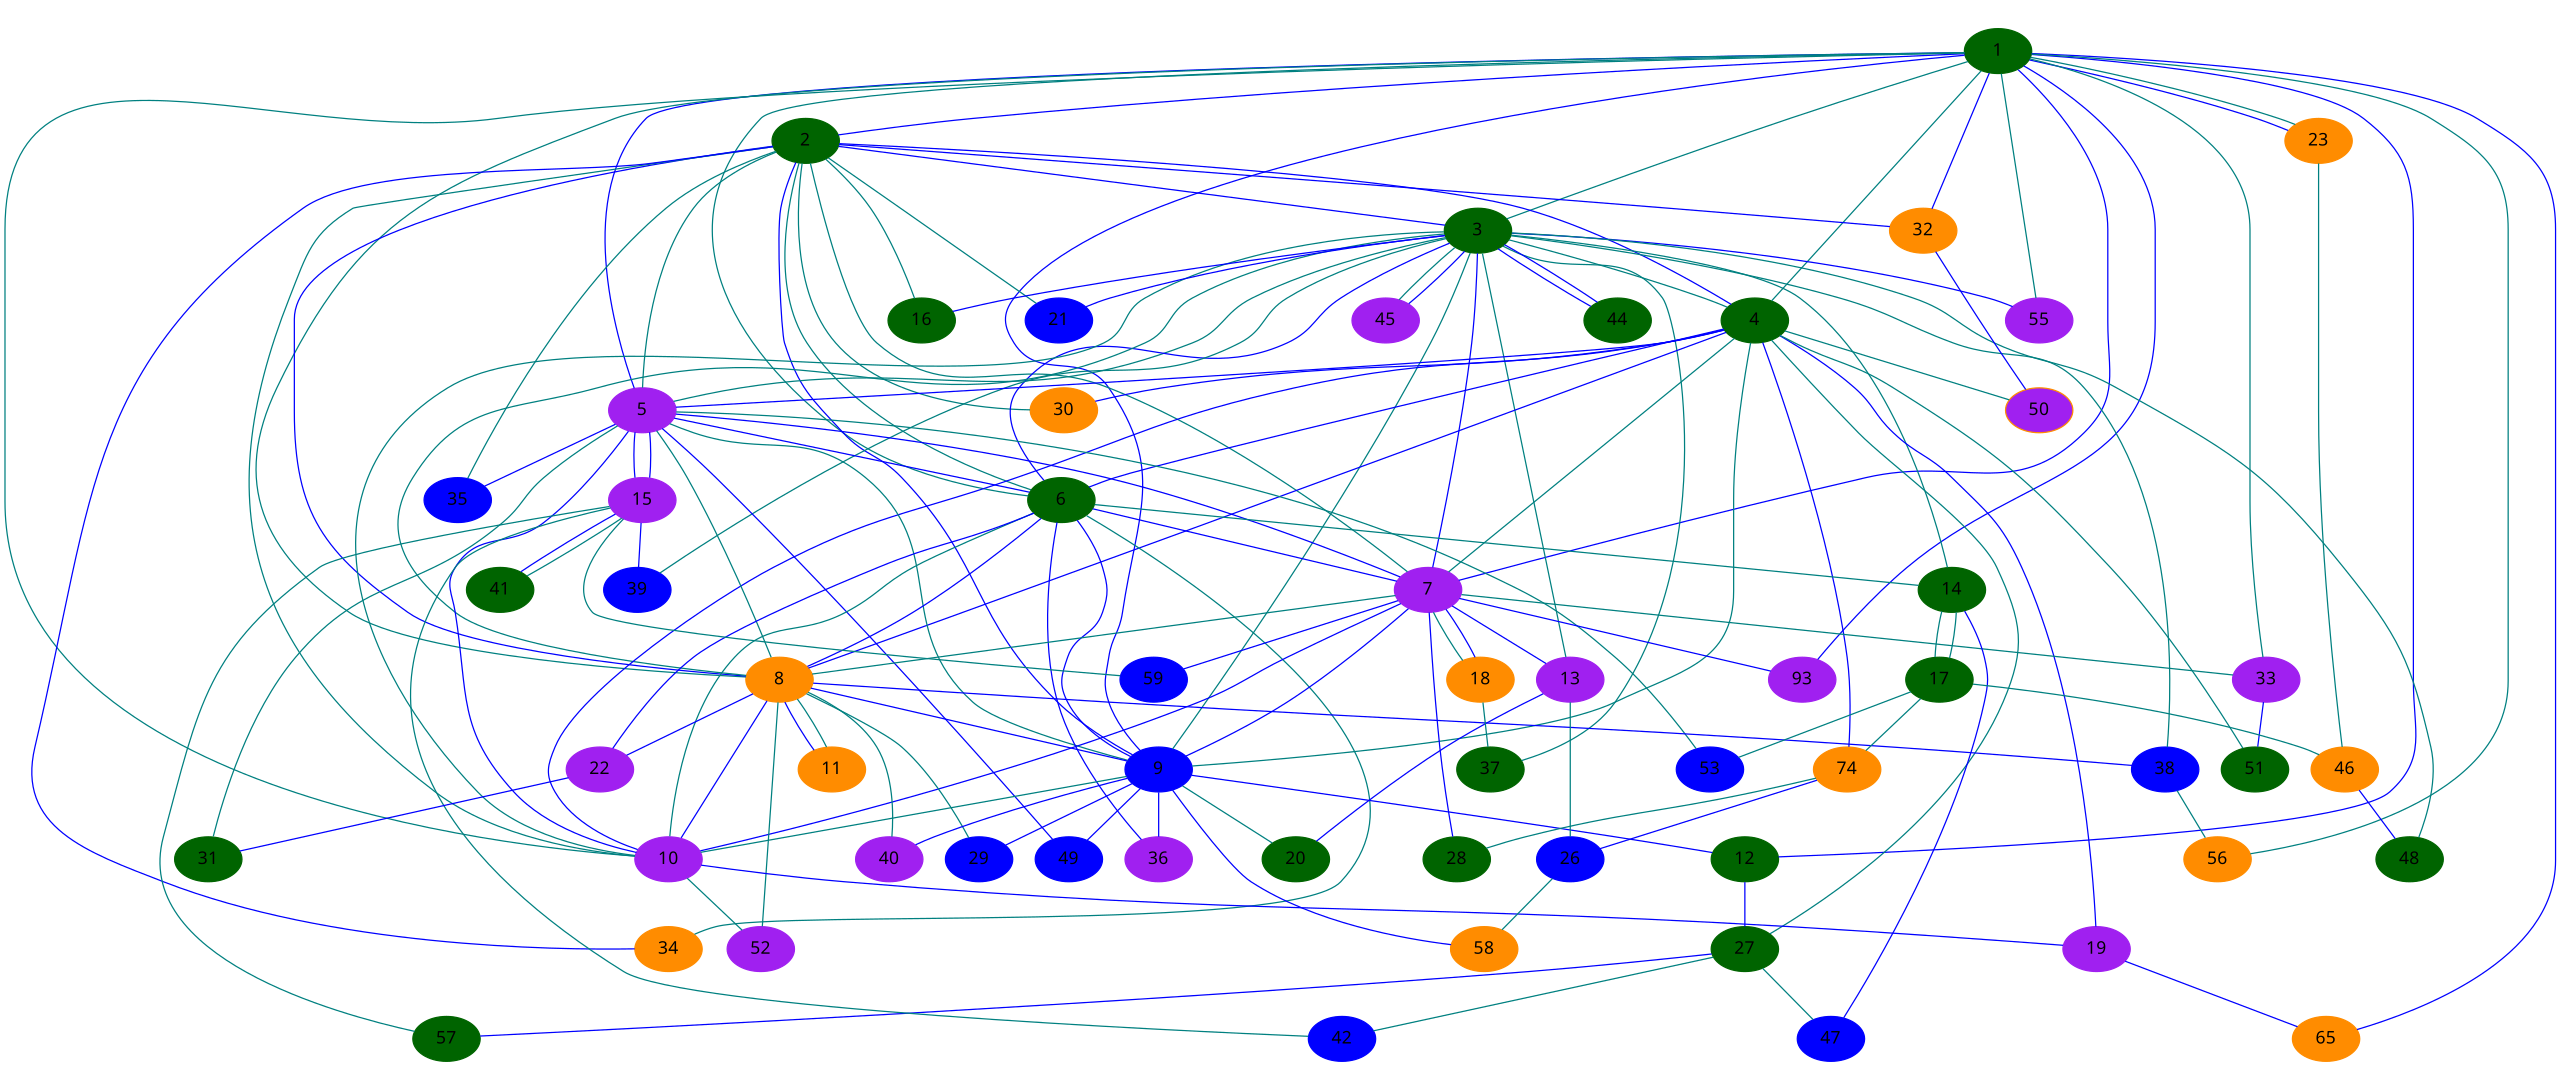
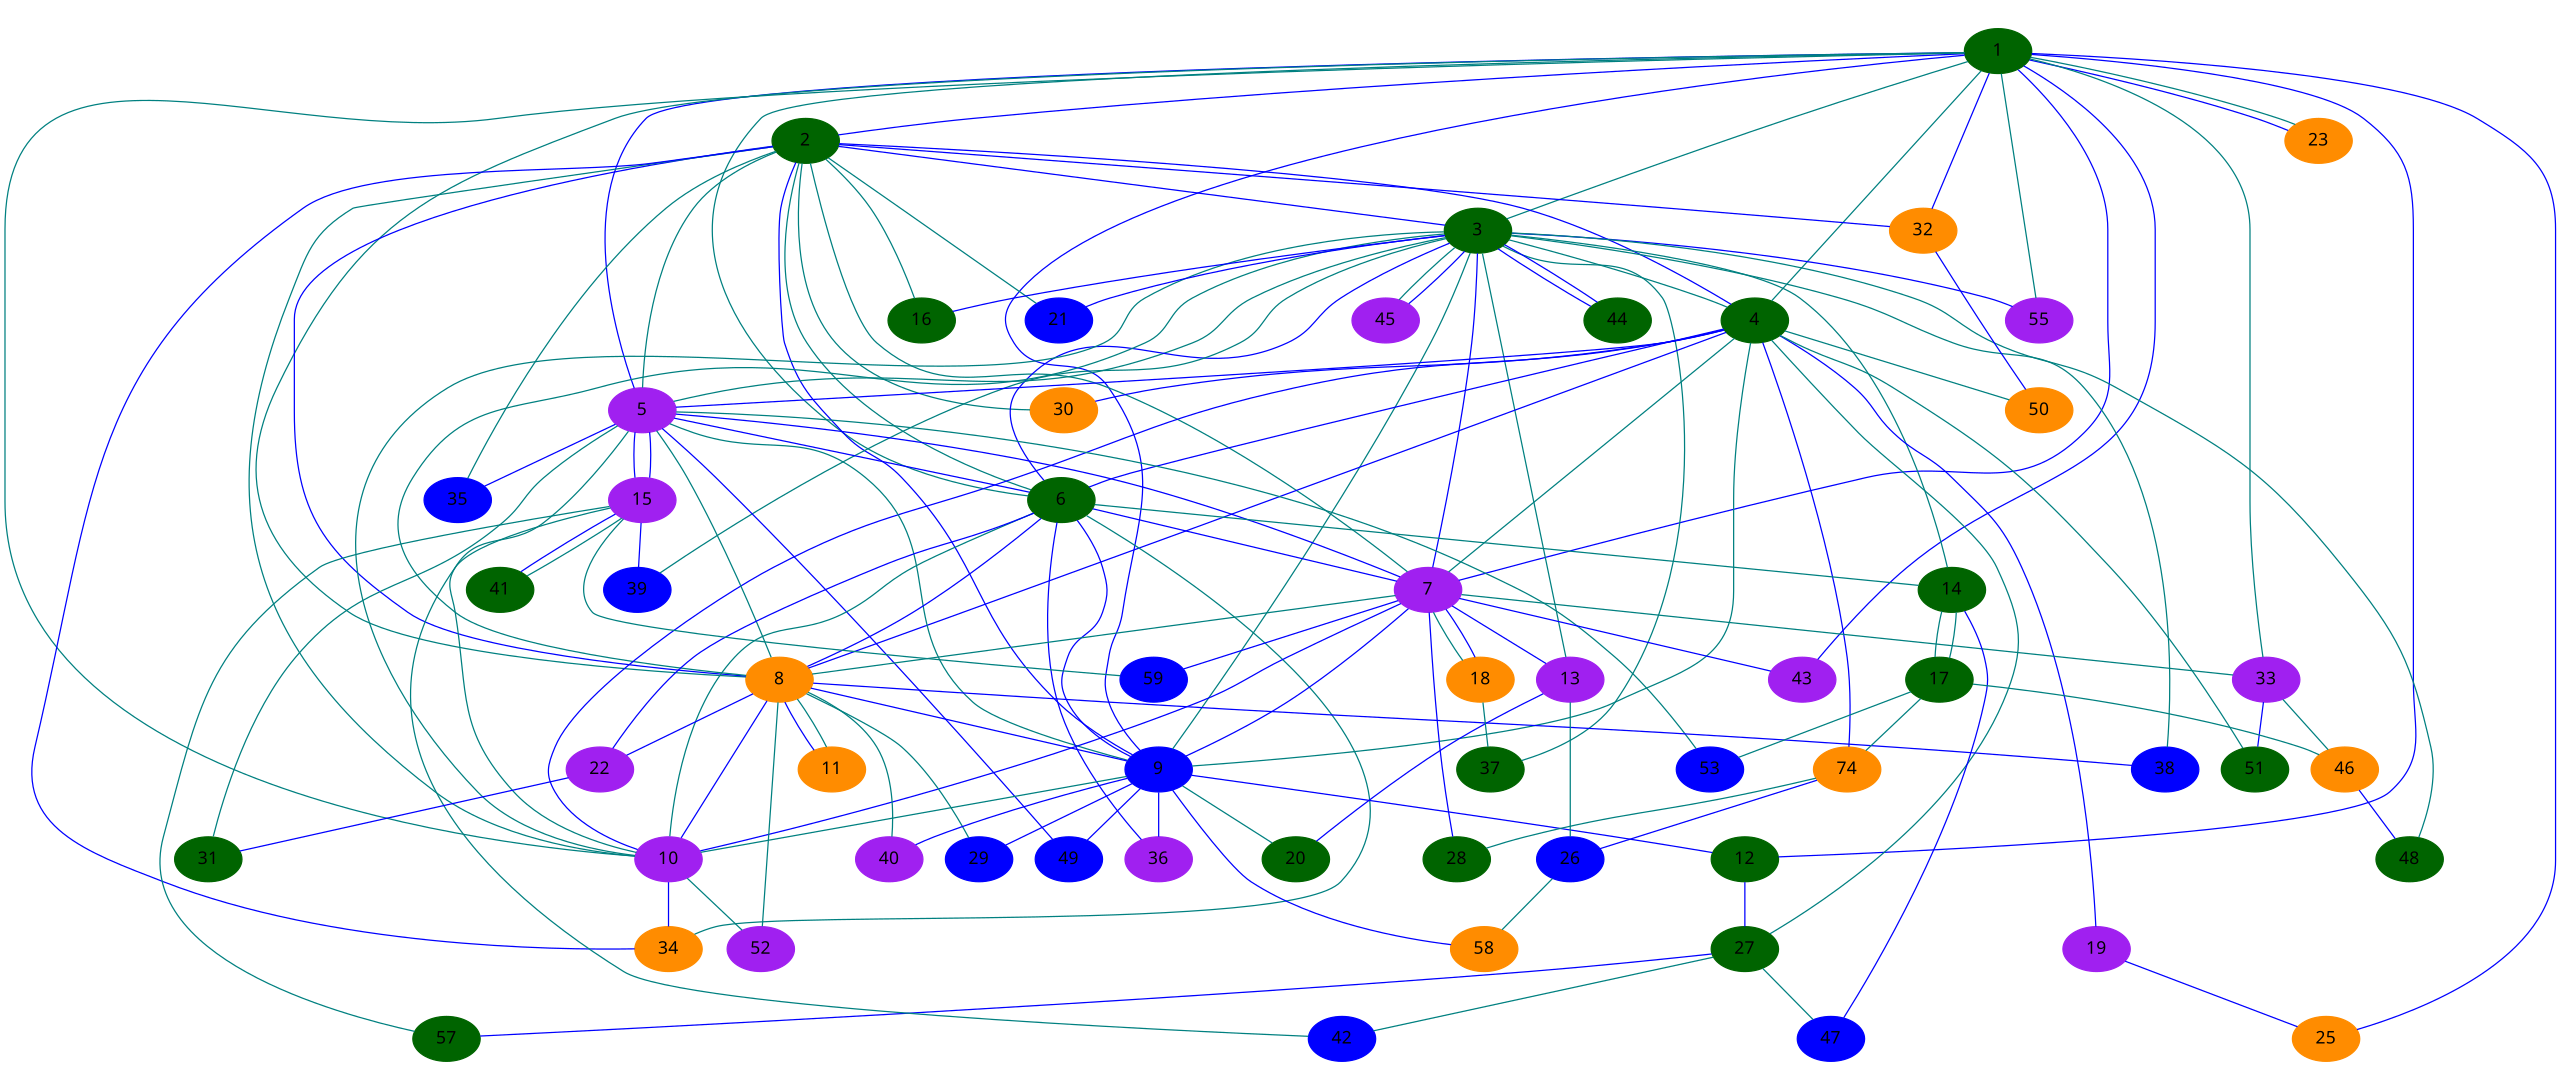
node "50": fillcolor purple -> darkorange
edge "23" -- "46": now "33" -- "46"
edge "5" -- "10": color blue -> teal
node "93": label "93" -> "43"
node "56": removed
edge "10" -- "19": now "10" -- "34"
node "65": label "65" -> "25"
